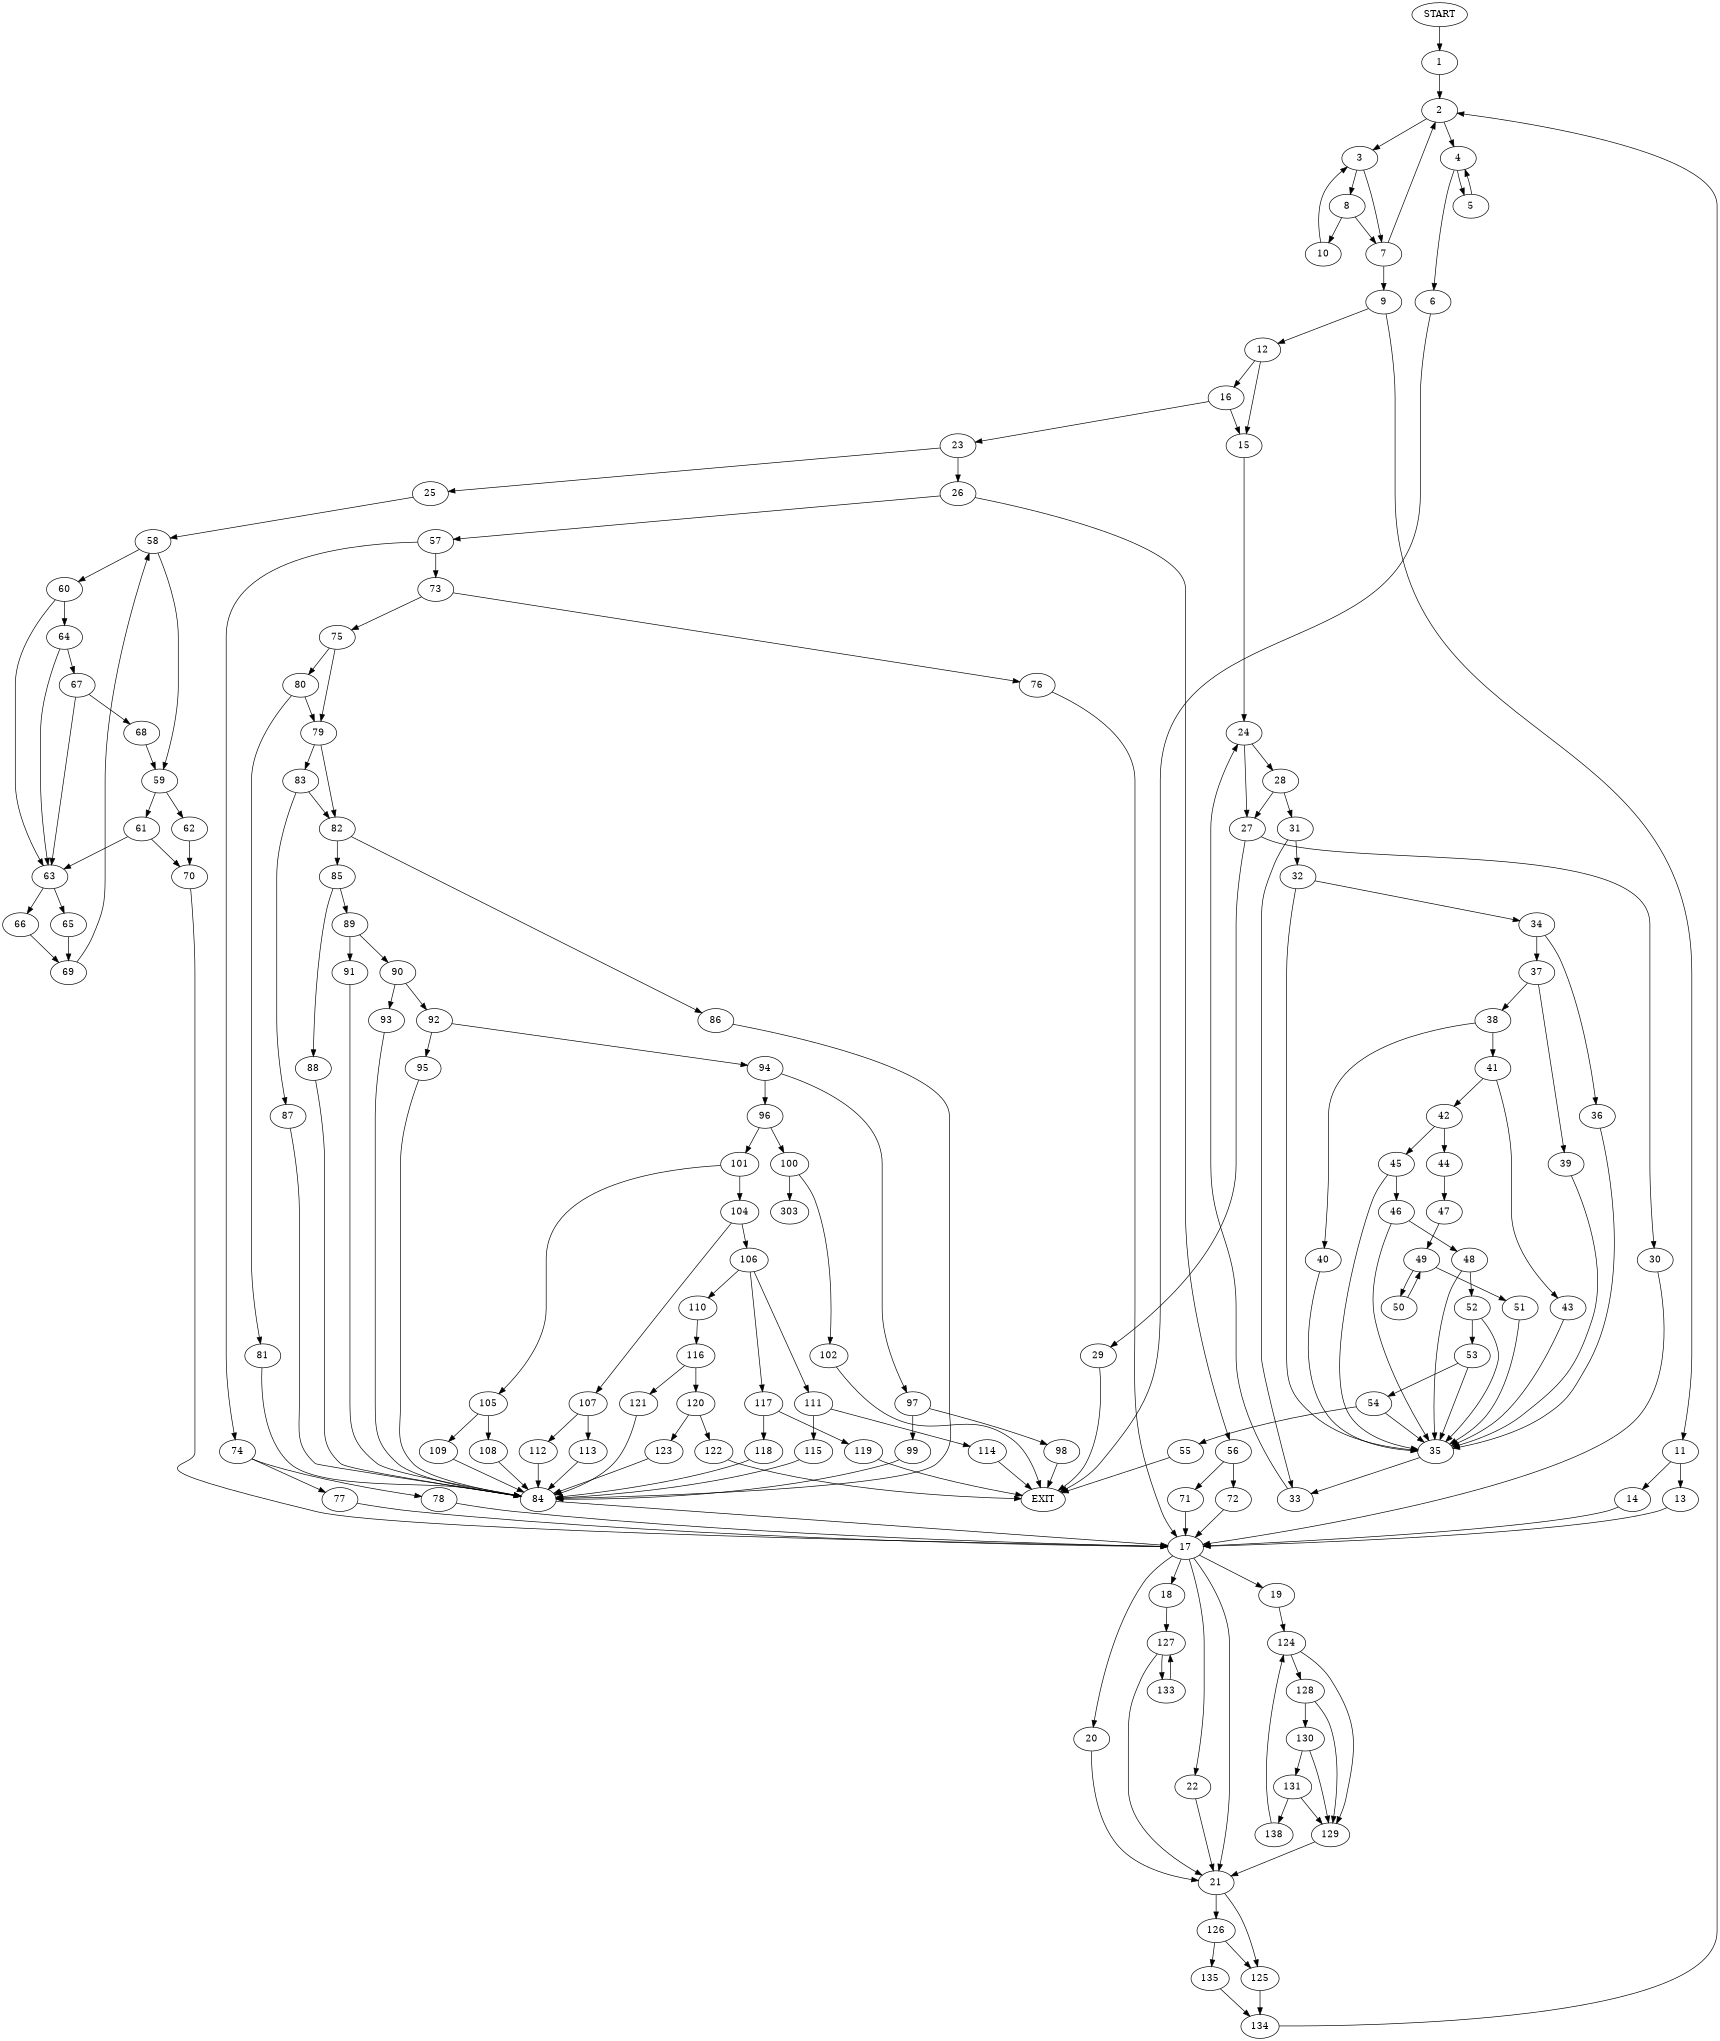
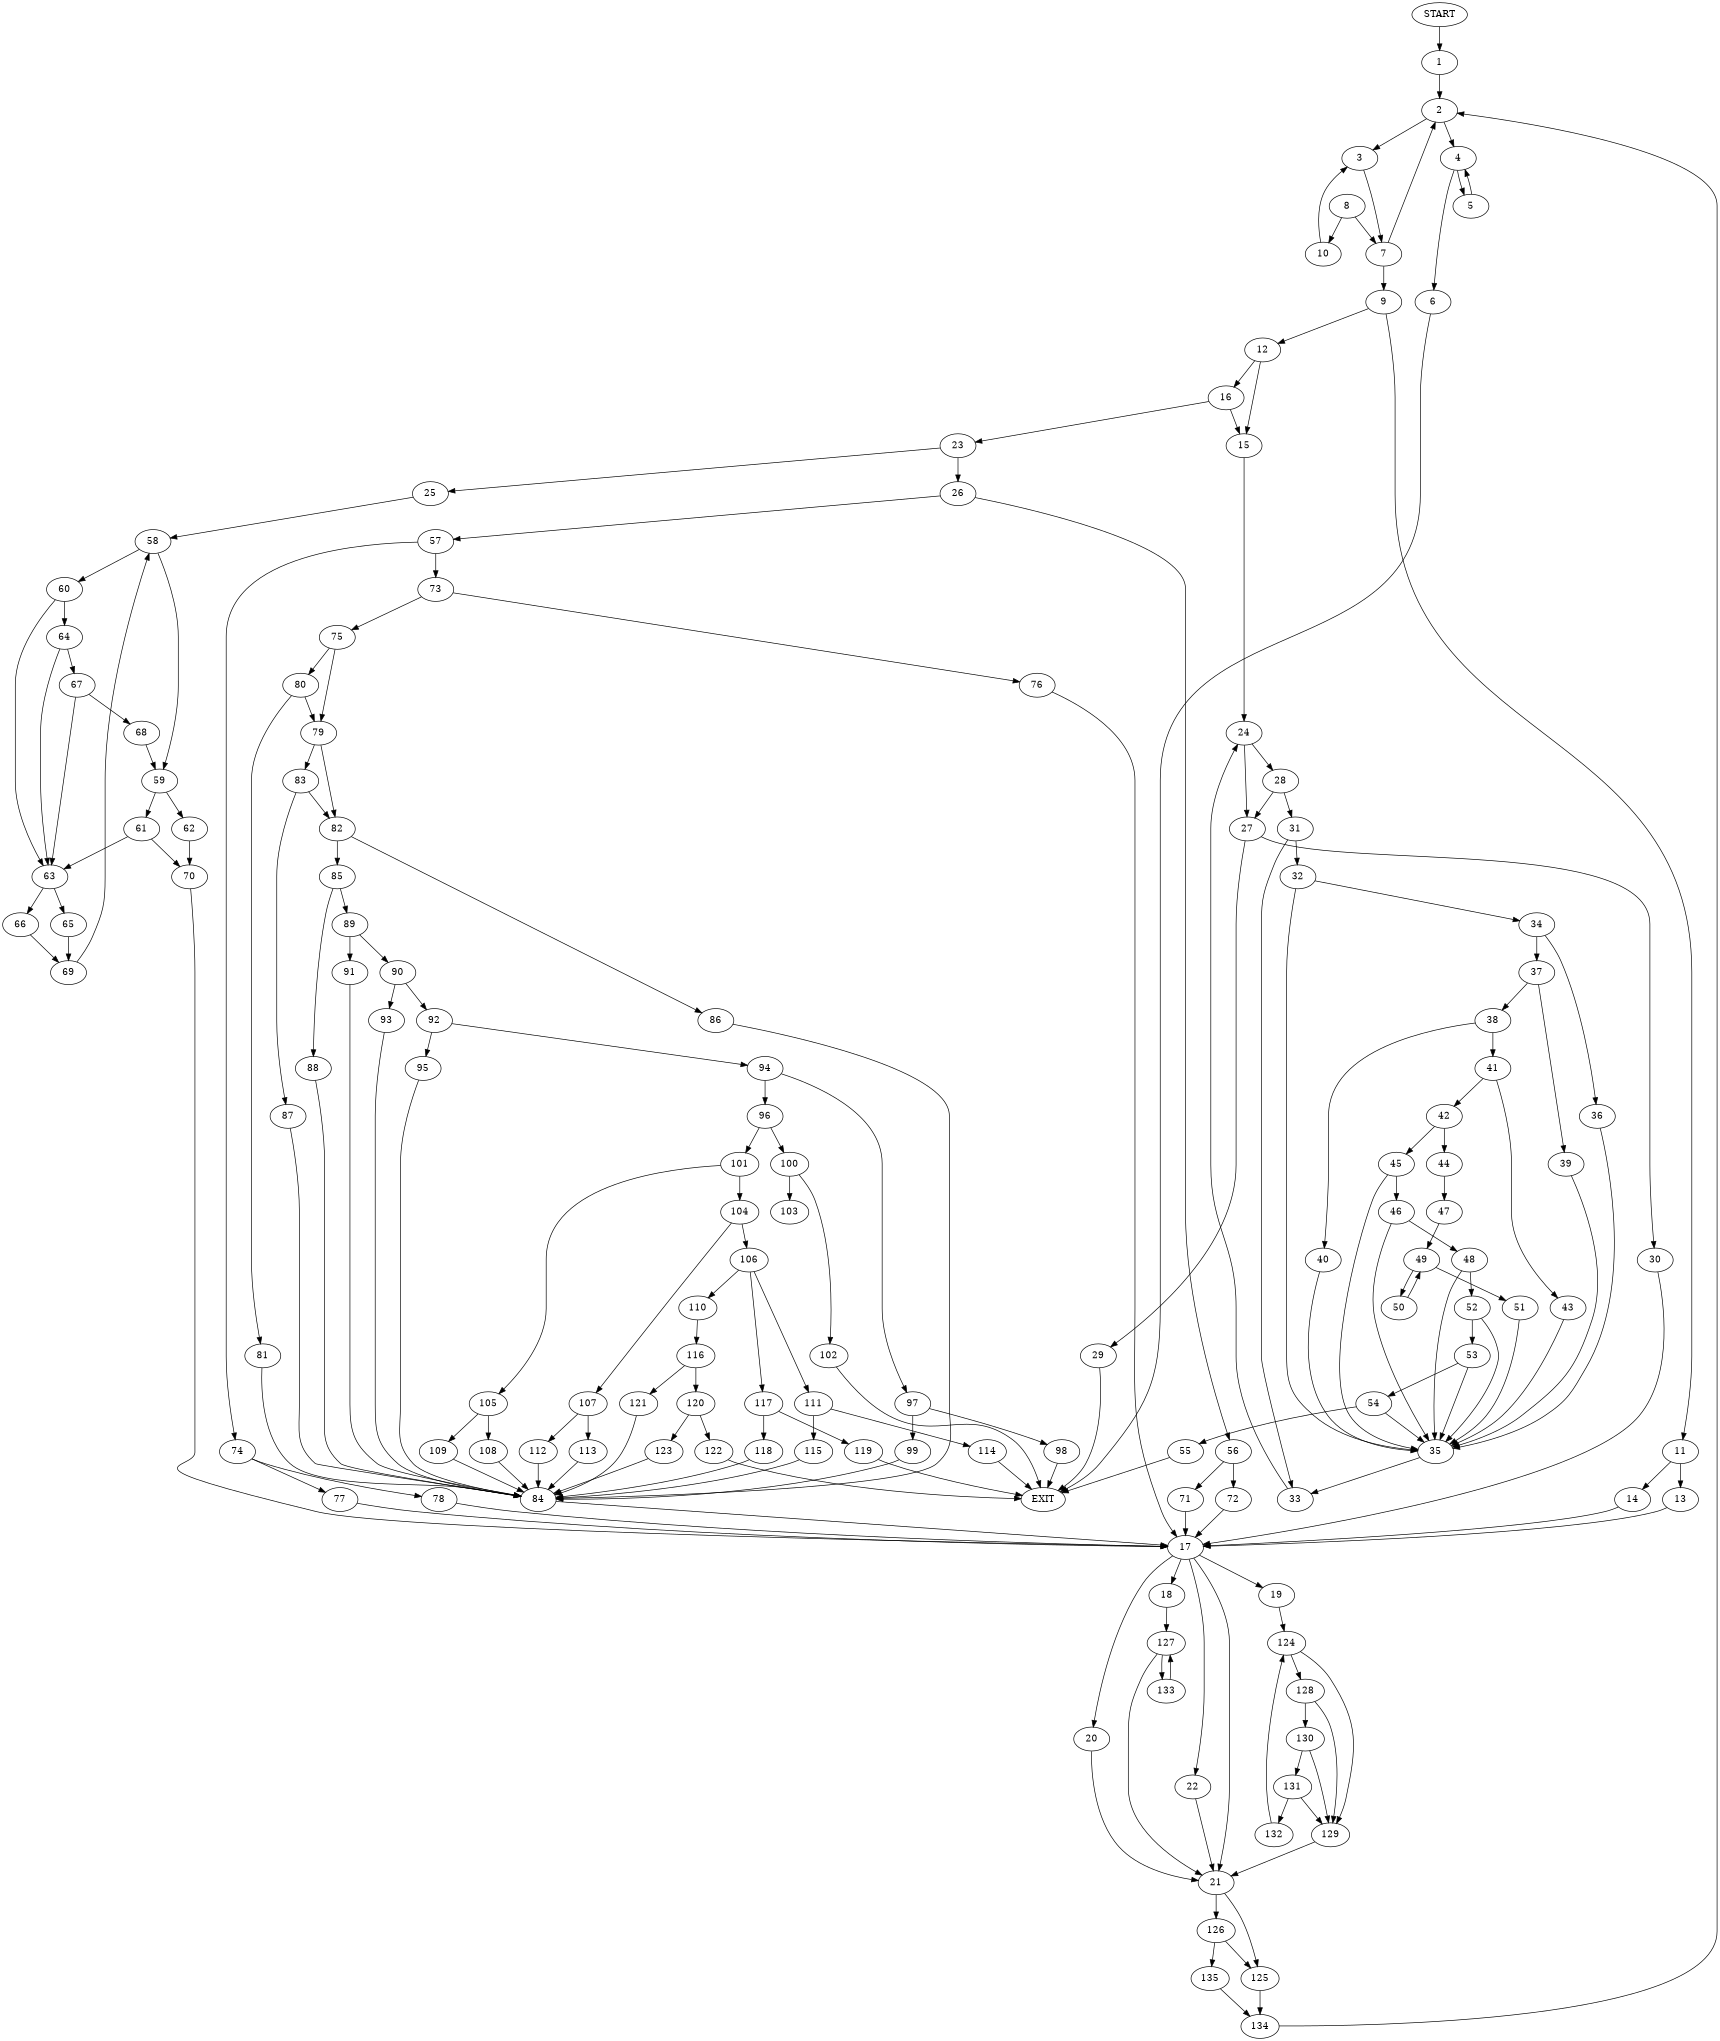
edge "3" -> "8": removed
node "303": label "303" -> "103"
node "138": label "138" -> "132"
